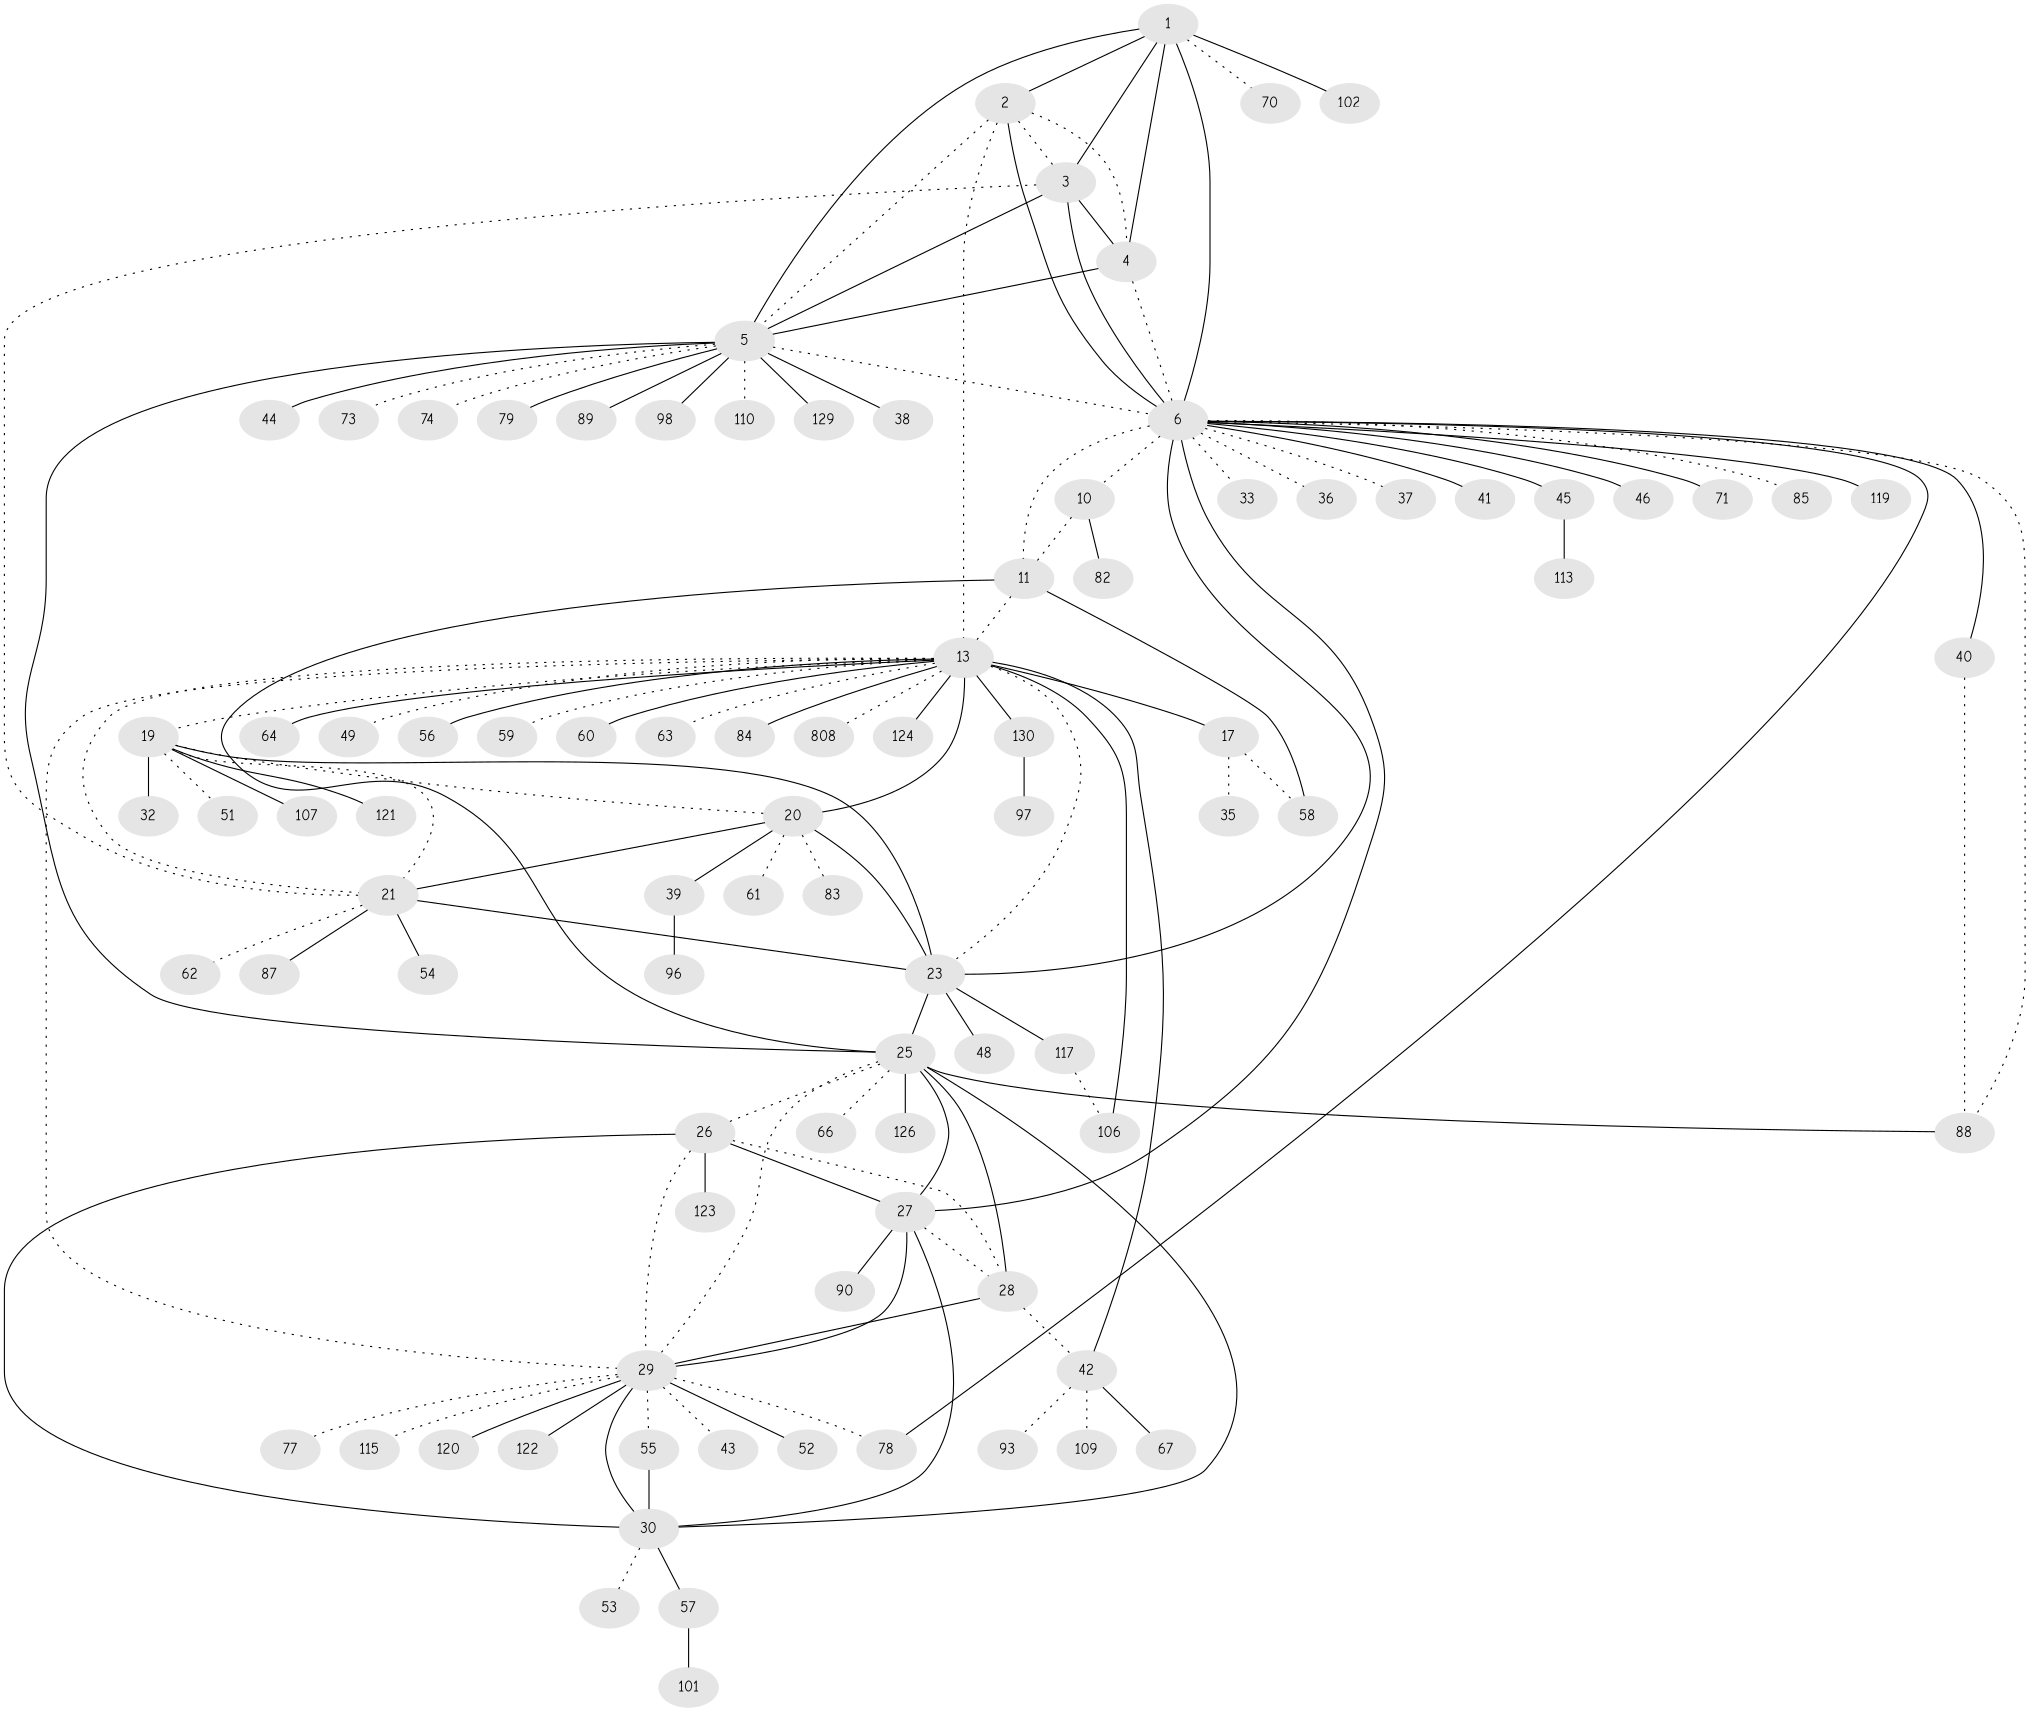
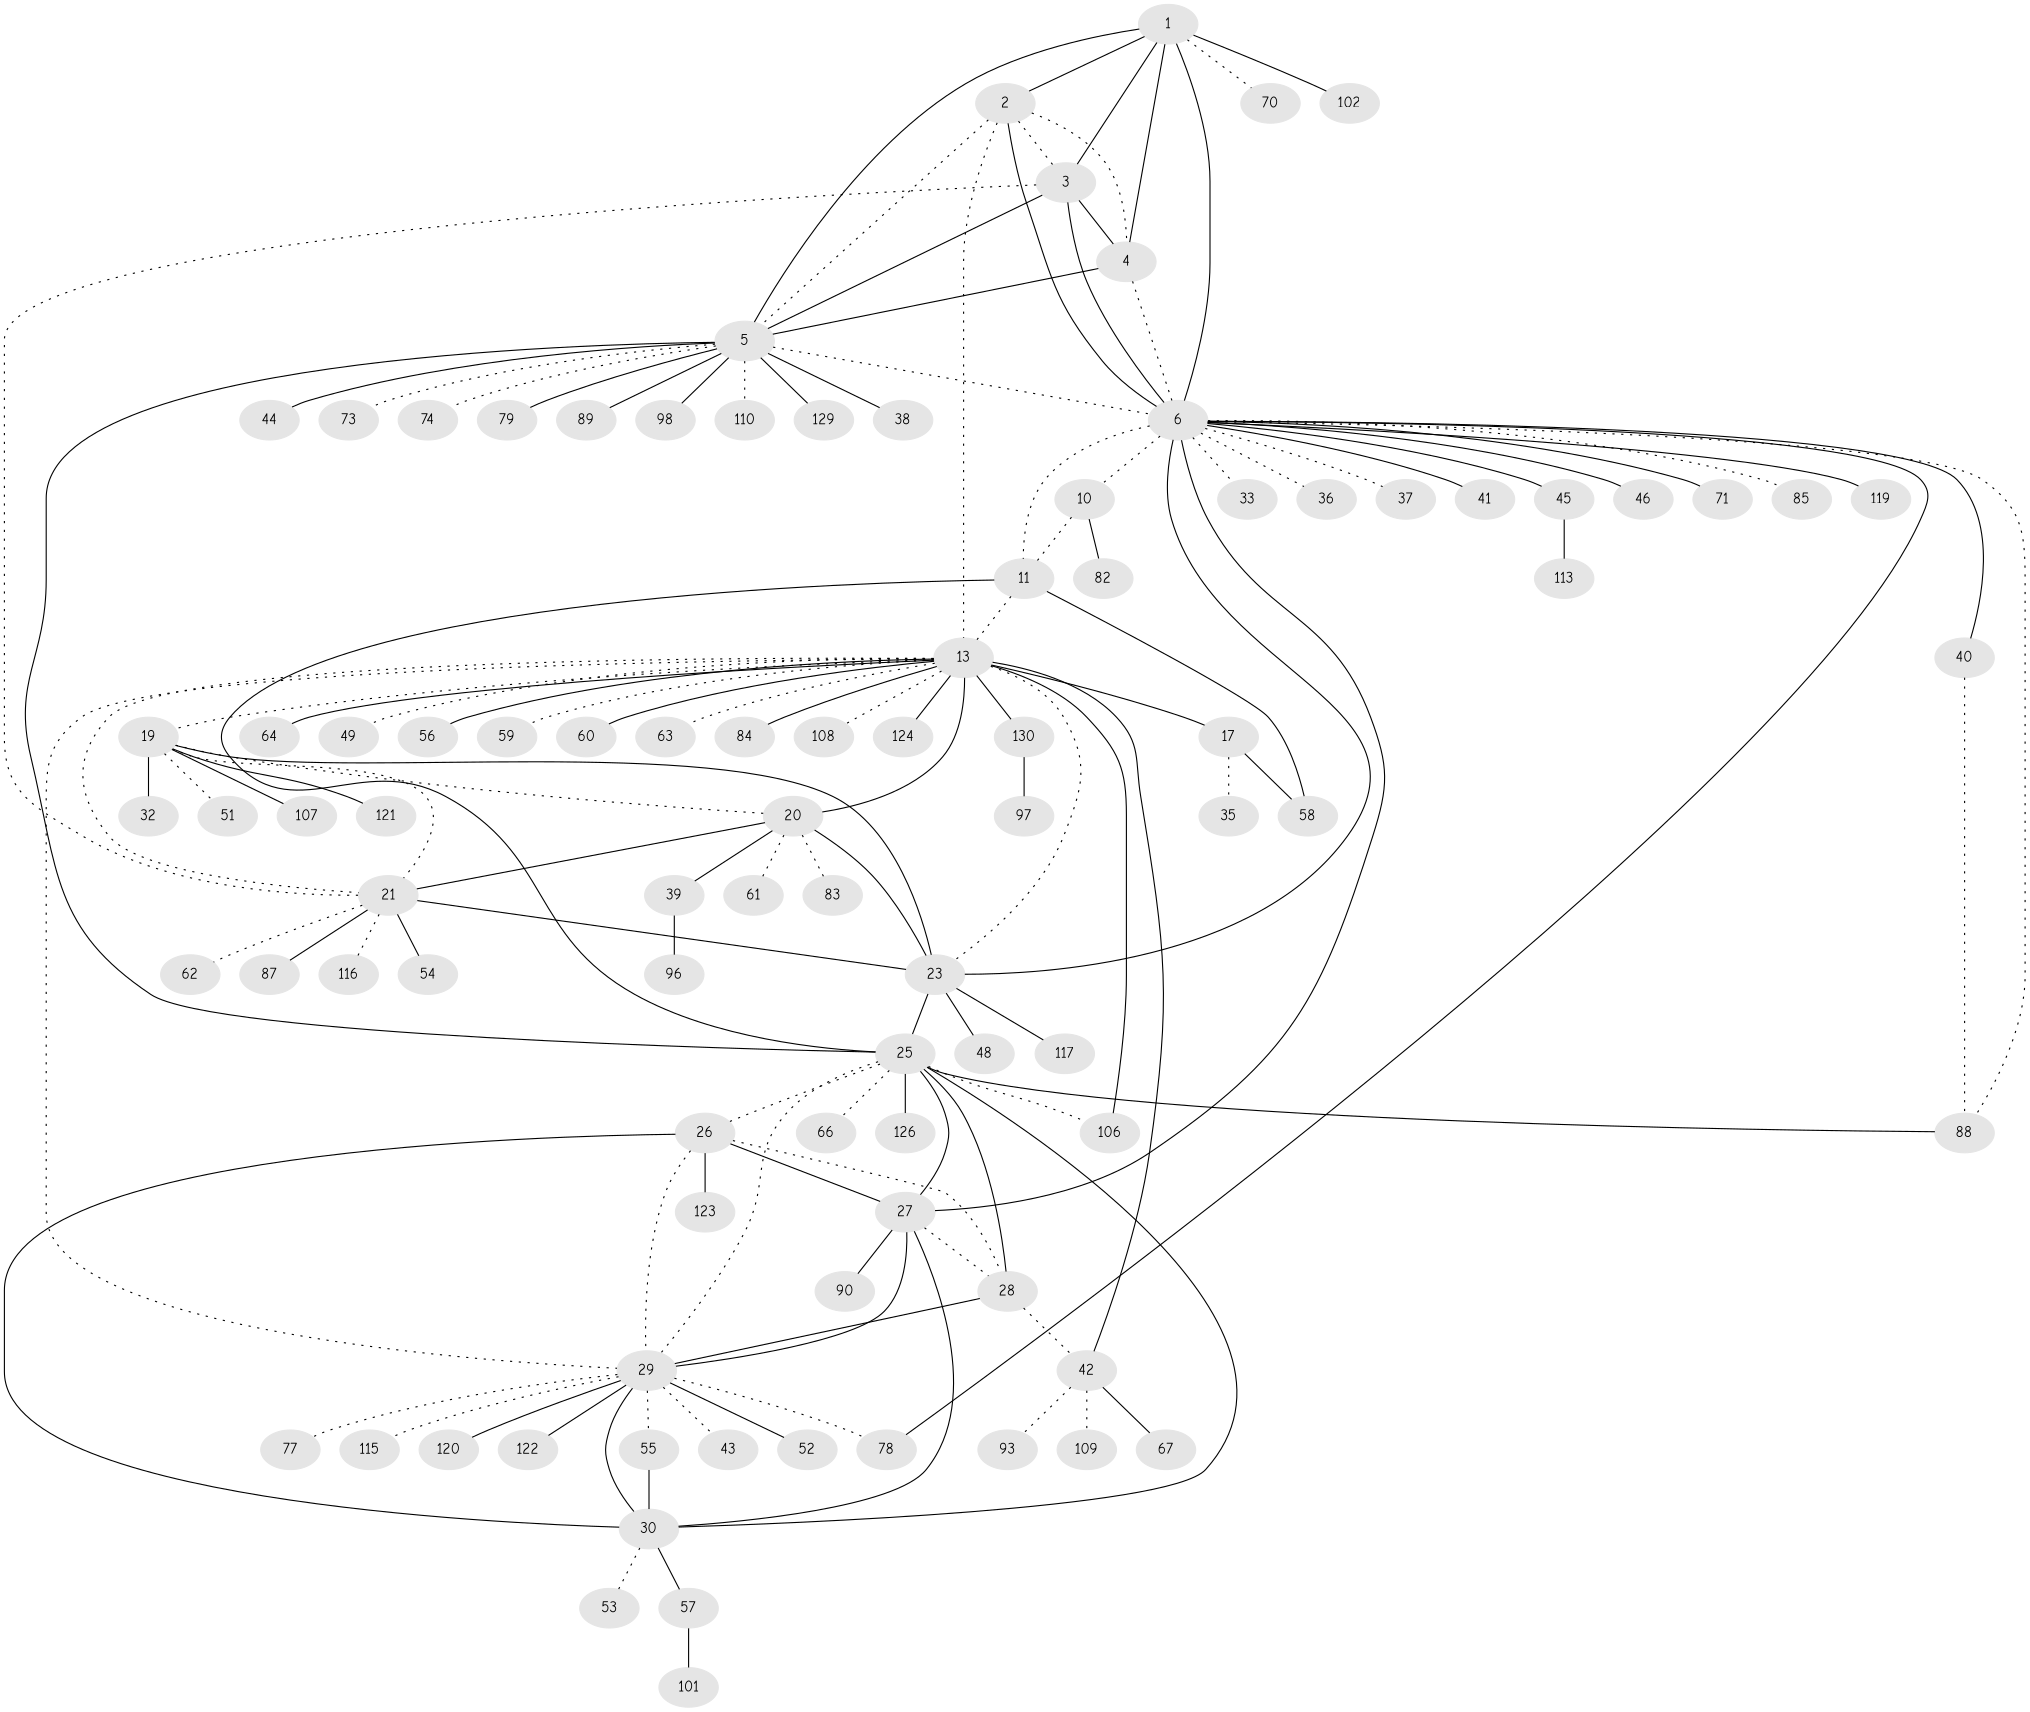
node "808": label "808" -> "108"
edge "17" -- "58": style dotted -> solid
node "116": added
edge "117" -- "106": now "25" -- "106"
